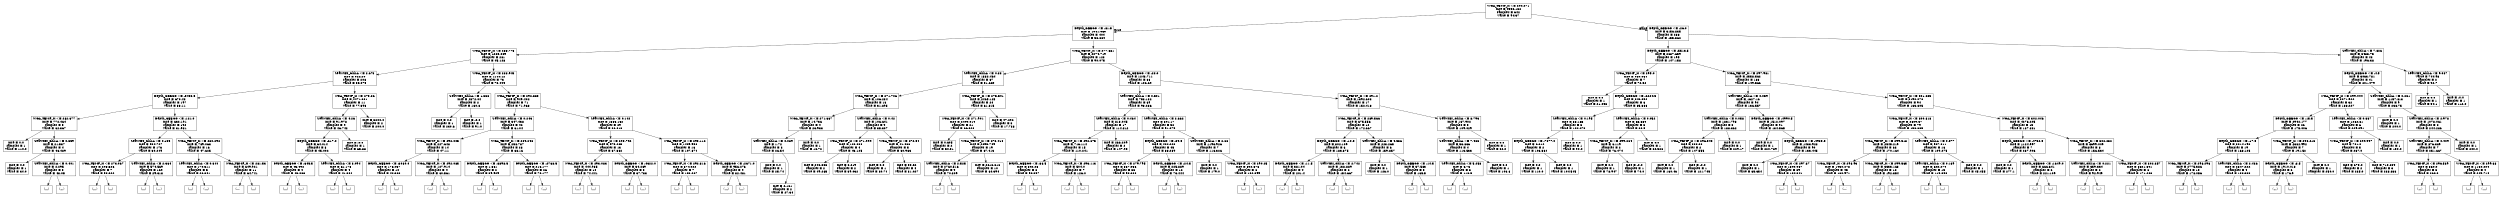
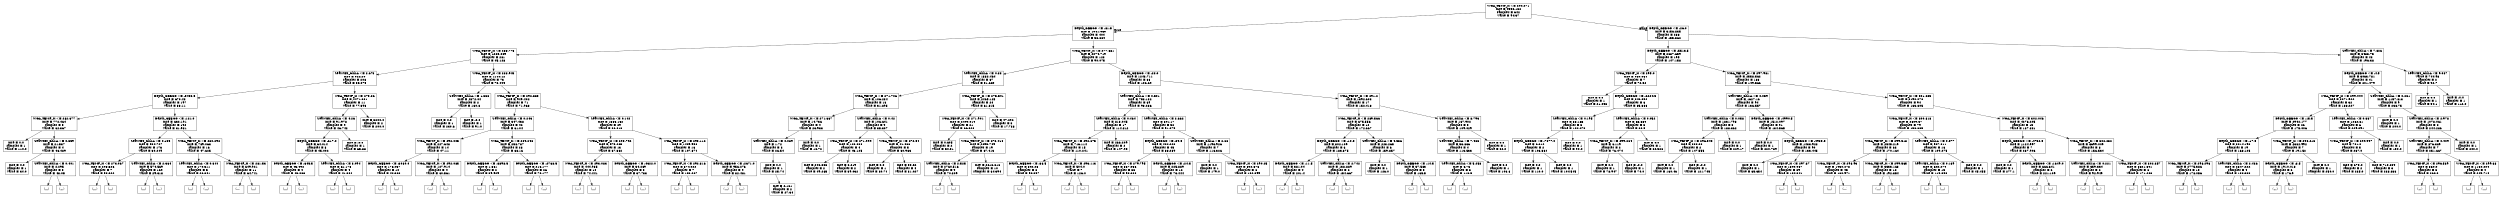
edge "SeaWIFs_ChlrA <= 0.089 mse = 1.72 samples = 3 value = 26.54" -> "mse = 2.161 samples = 2 value = 27.34": now "mse = 0.0 samples = 1 value = 25.74" -> "mse = 2.161 samples = 2 value = 27.34"
node "mse = 2618.816 samples = 10 value = 64.394": label "mse = 2618.816 samples = 10 value = 64.394" -> "mse = 2618.816 samples = 10 samples = 64.394"
node "WOA_TEMP_K <= 293.113 mse = 504.0 samples = 7 value = 126.0": label "WOA_TEMP_K <= 293.113 mse = 504.0 samples = 7 value = 126.0" -> "WOA_TEMP_K <= 293.113 mse = 504.0 value = 7 value = 126.0"
